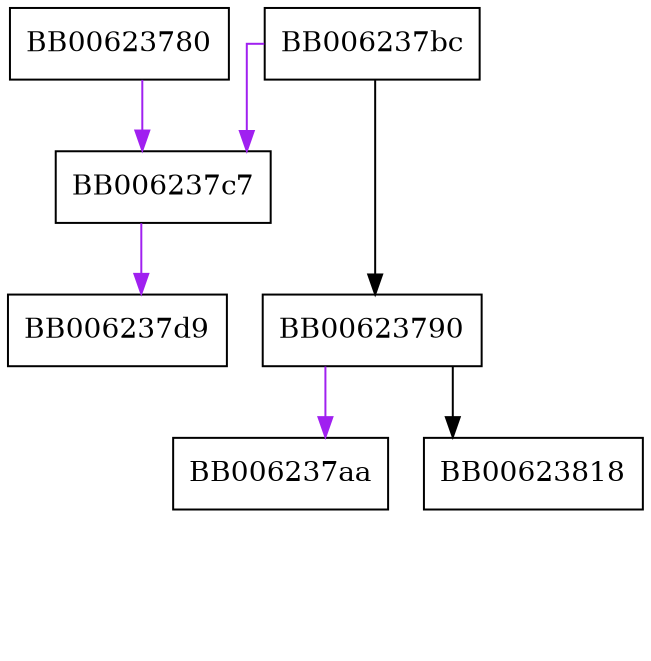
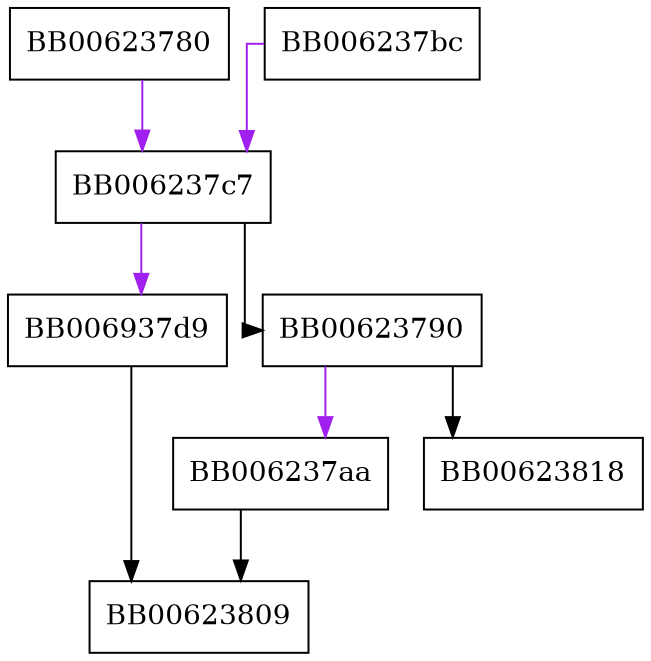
edge "BB006237bc" -> "BB00623790": now "BB006237c7" -> "BB00623790"
node "BB006237d9": label "BB006237d9" -> "BB006937d9"
node "BB00623809": added
